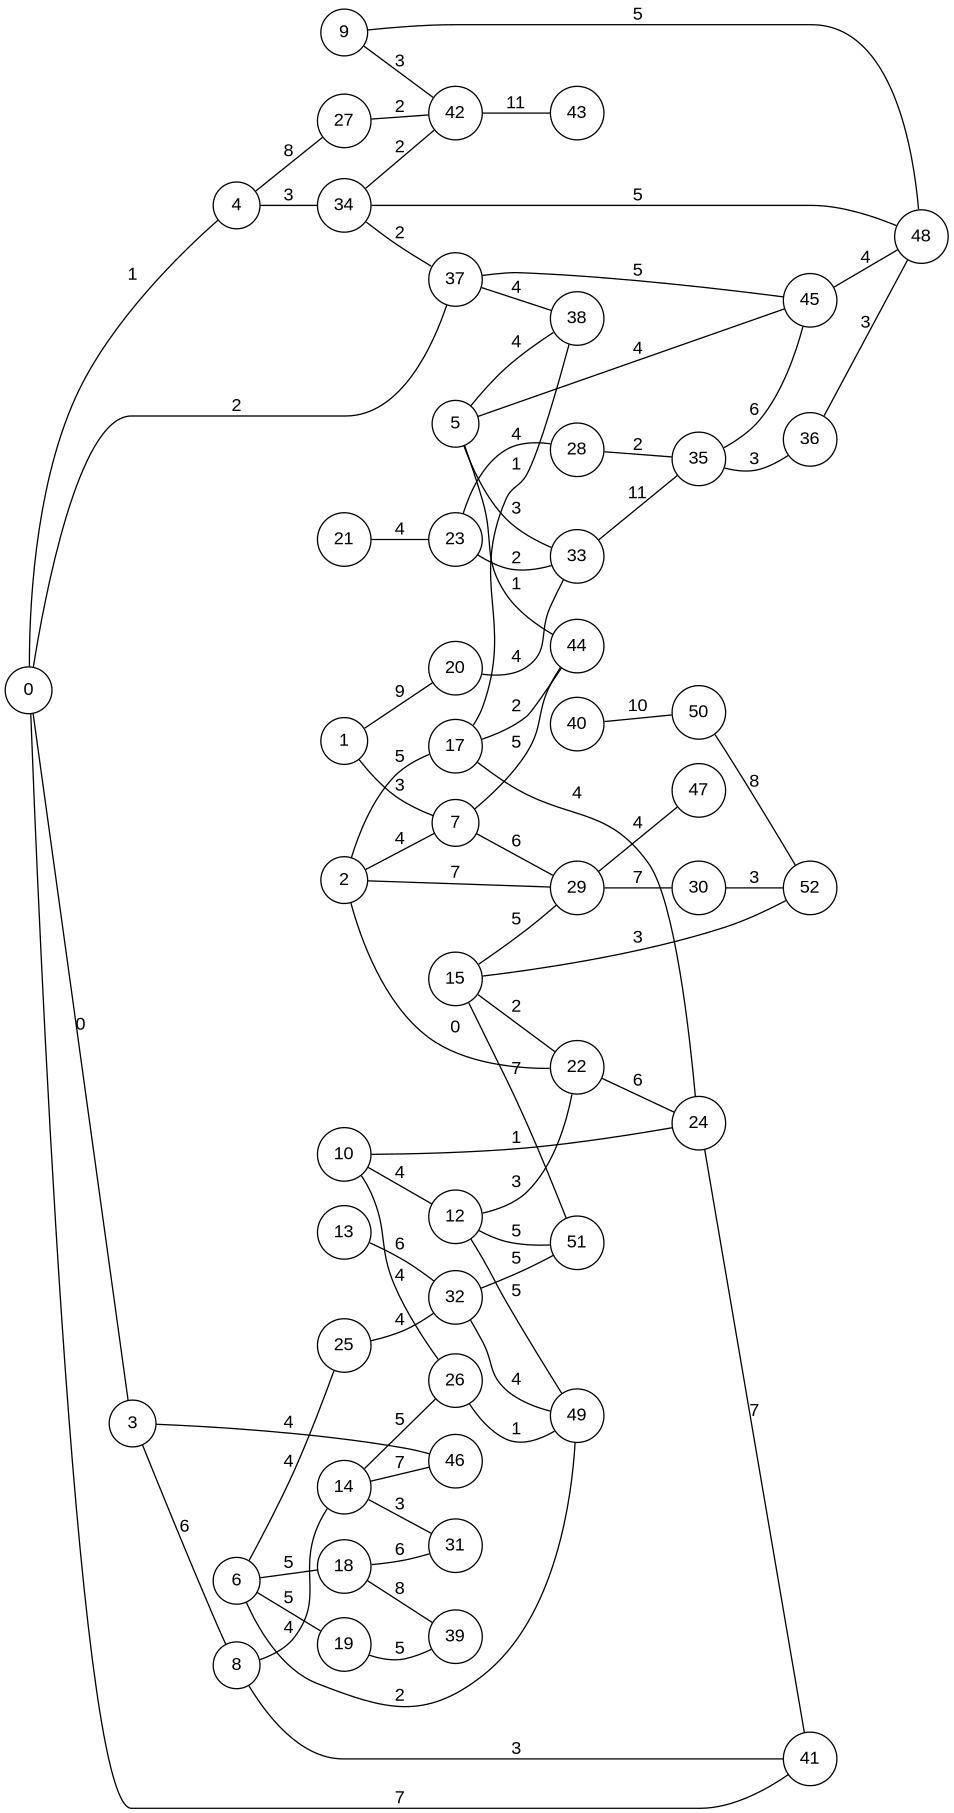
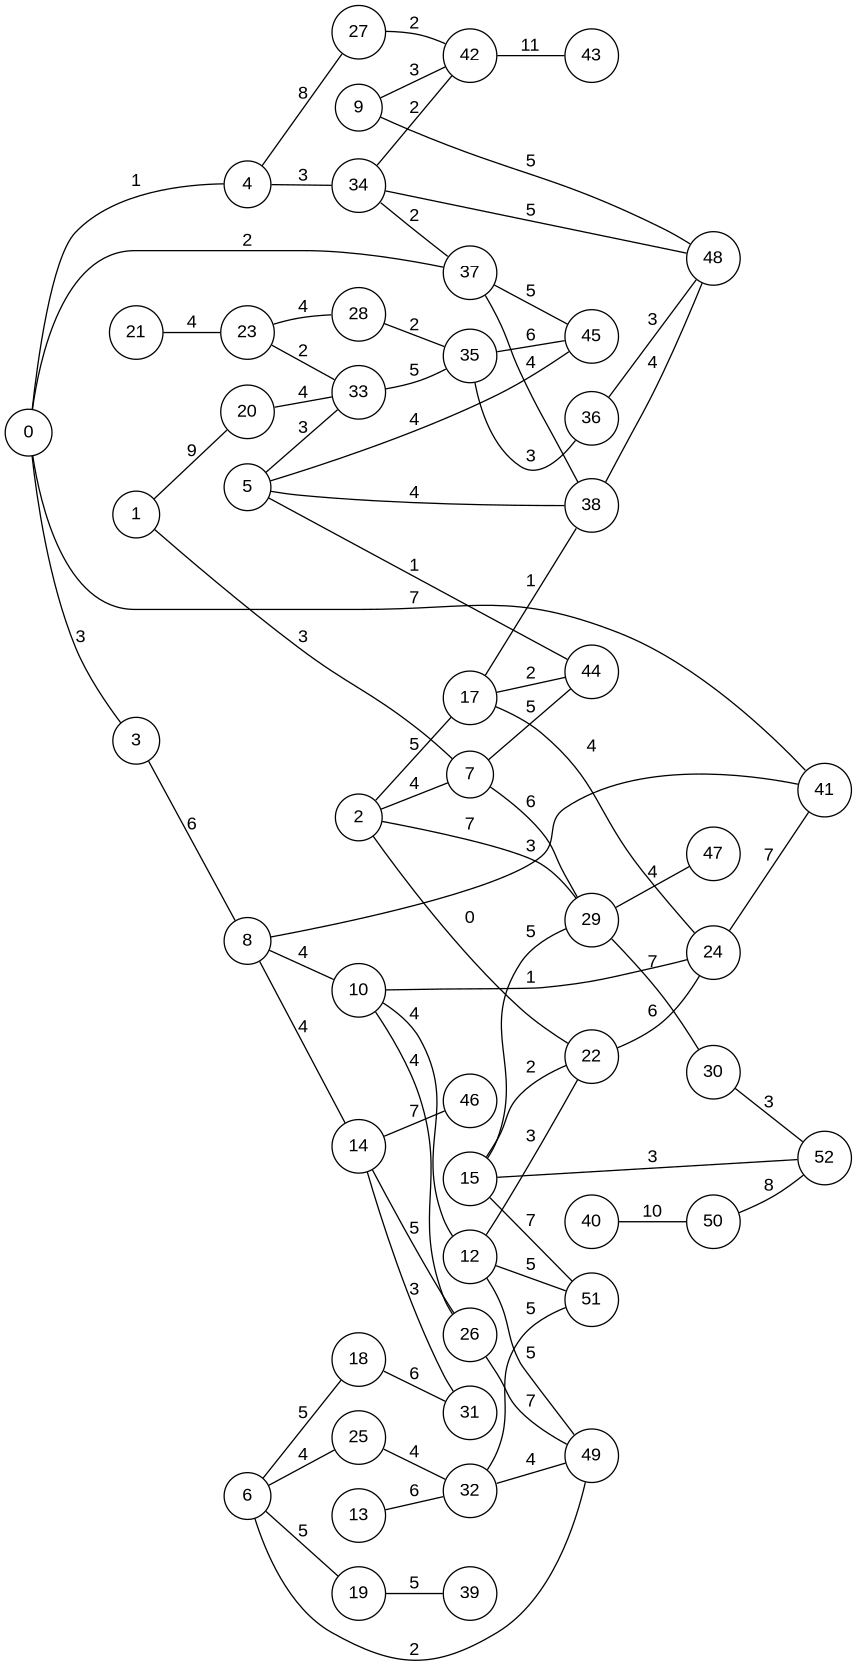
edge "48" -- "45": now "48" -- "38"
edge "35" -- "33": label "11" -> "5"
edge "8" -- "10": added, label "4"
edge "0" -- "3": label "0" -> "3"
edge "26" -- "49": label "1" -> "7"
edge "3" -- "46": removed, label "4"
edge "18" -- "39": removed, label "8"
